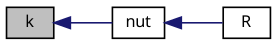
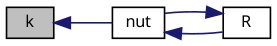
edge "nut" -> "R": added
